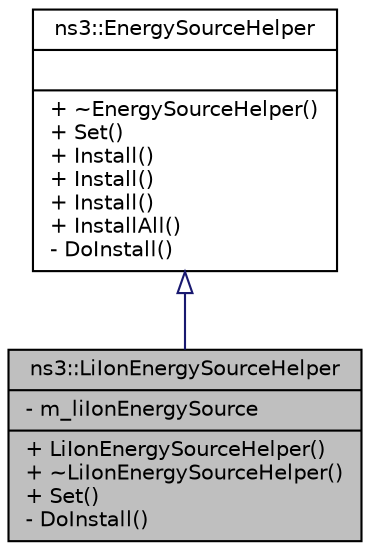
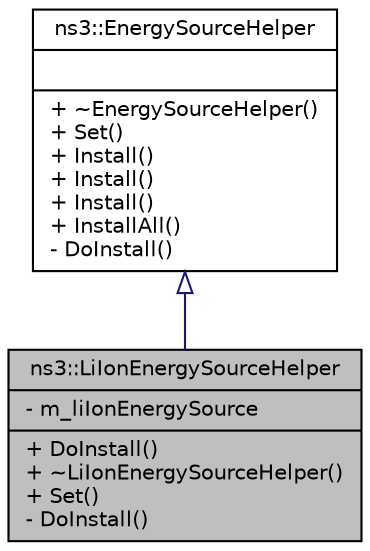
node "ns3::LiIonEnergySourceHelper": text "+ LiIonEnergySourceHelper()" -> "+ DoInstall()"
